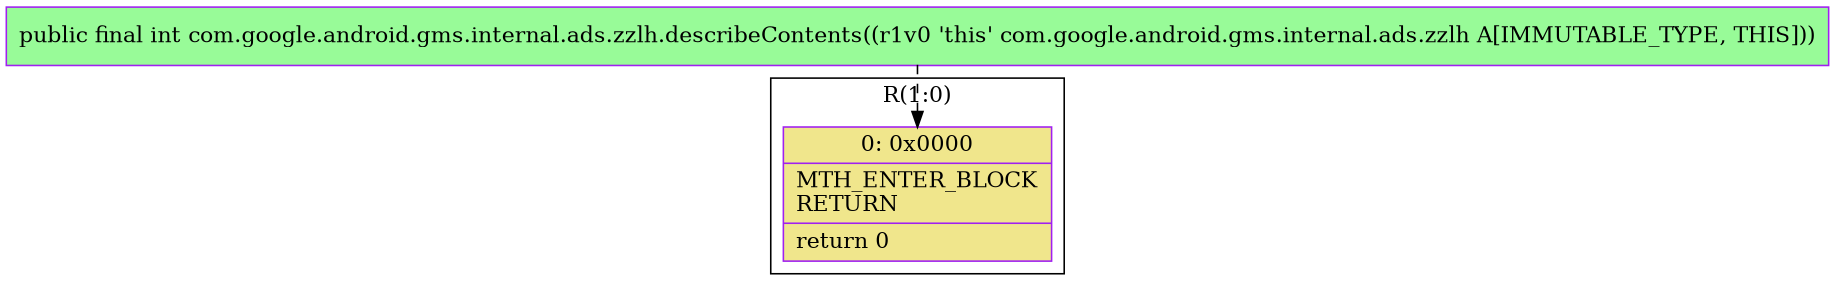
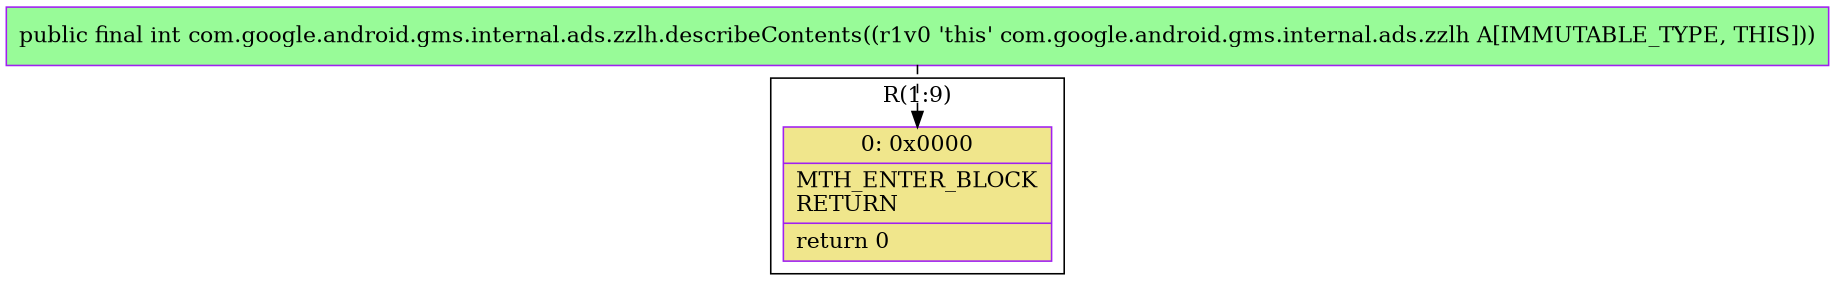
cluster "R(1:0)": label "R(1:0)" -> "R(1:9)"
